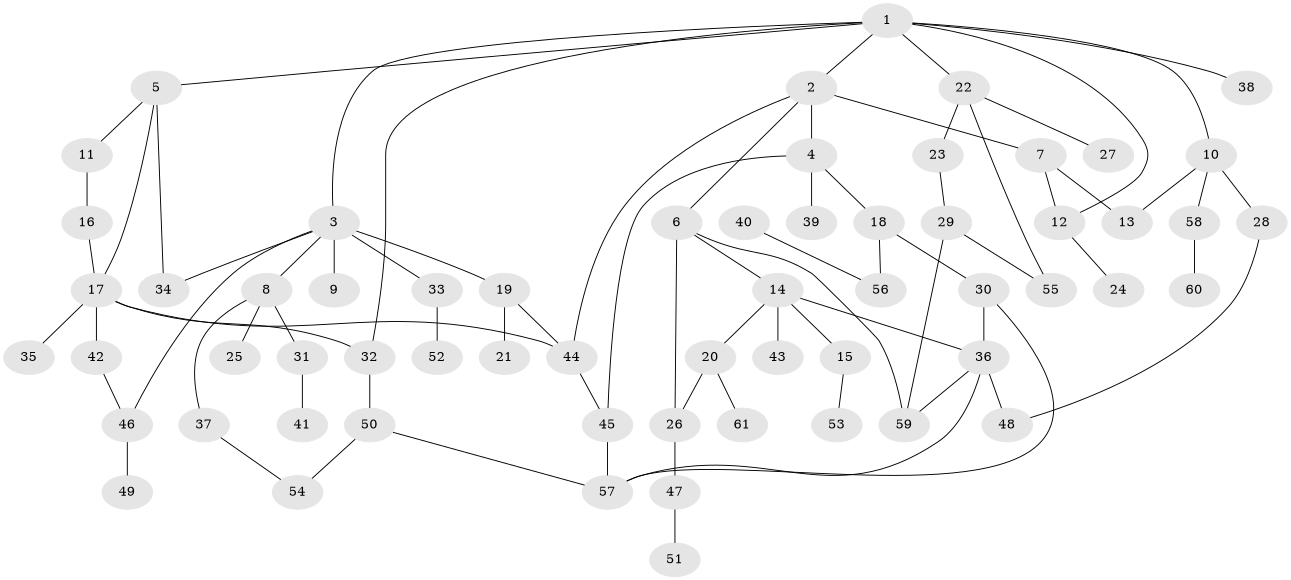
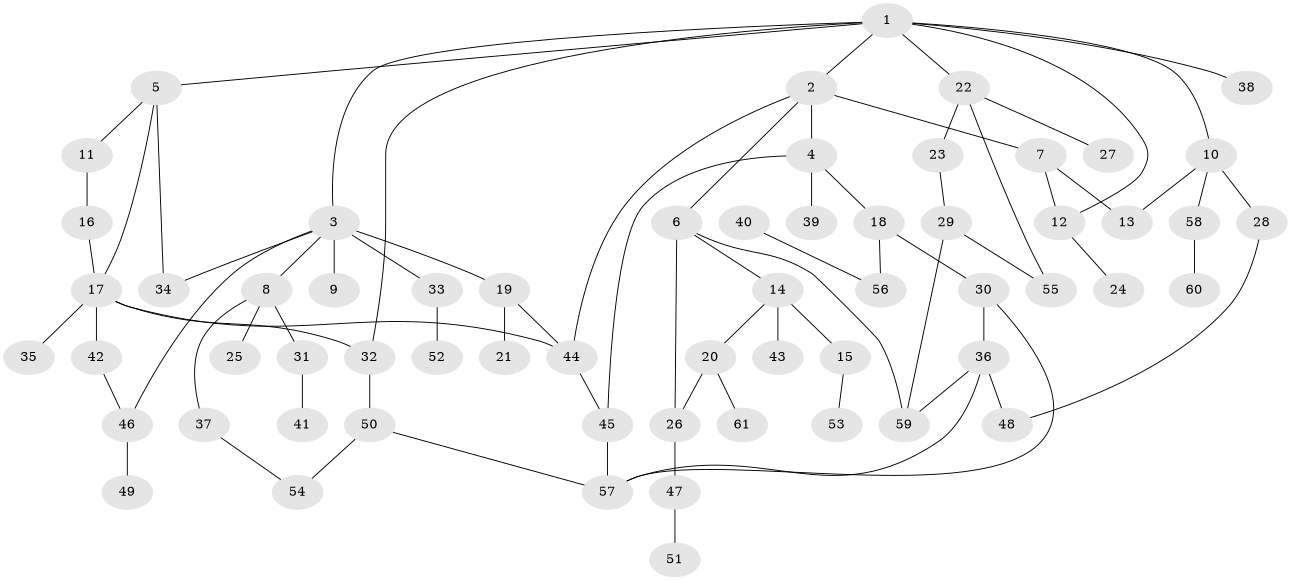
edge "14" -- "36": removed
